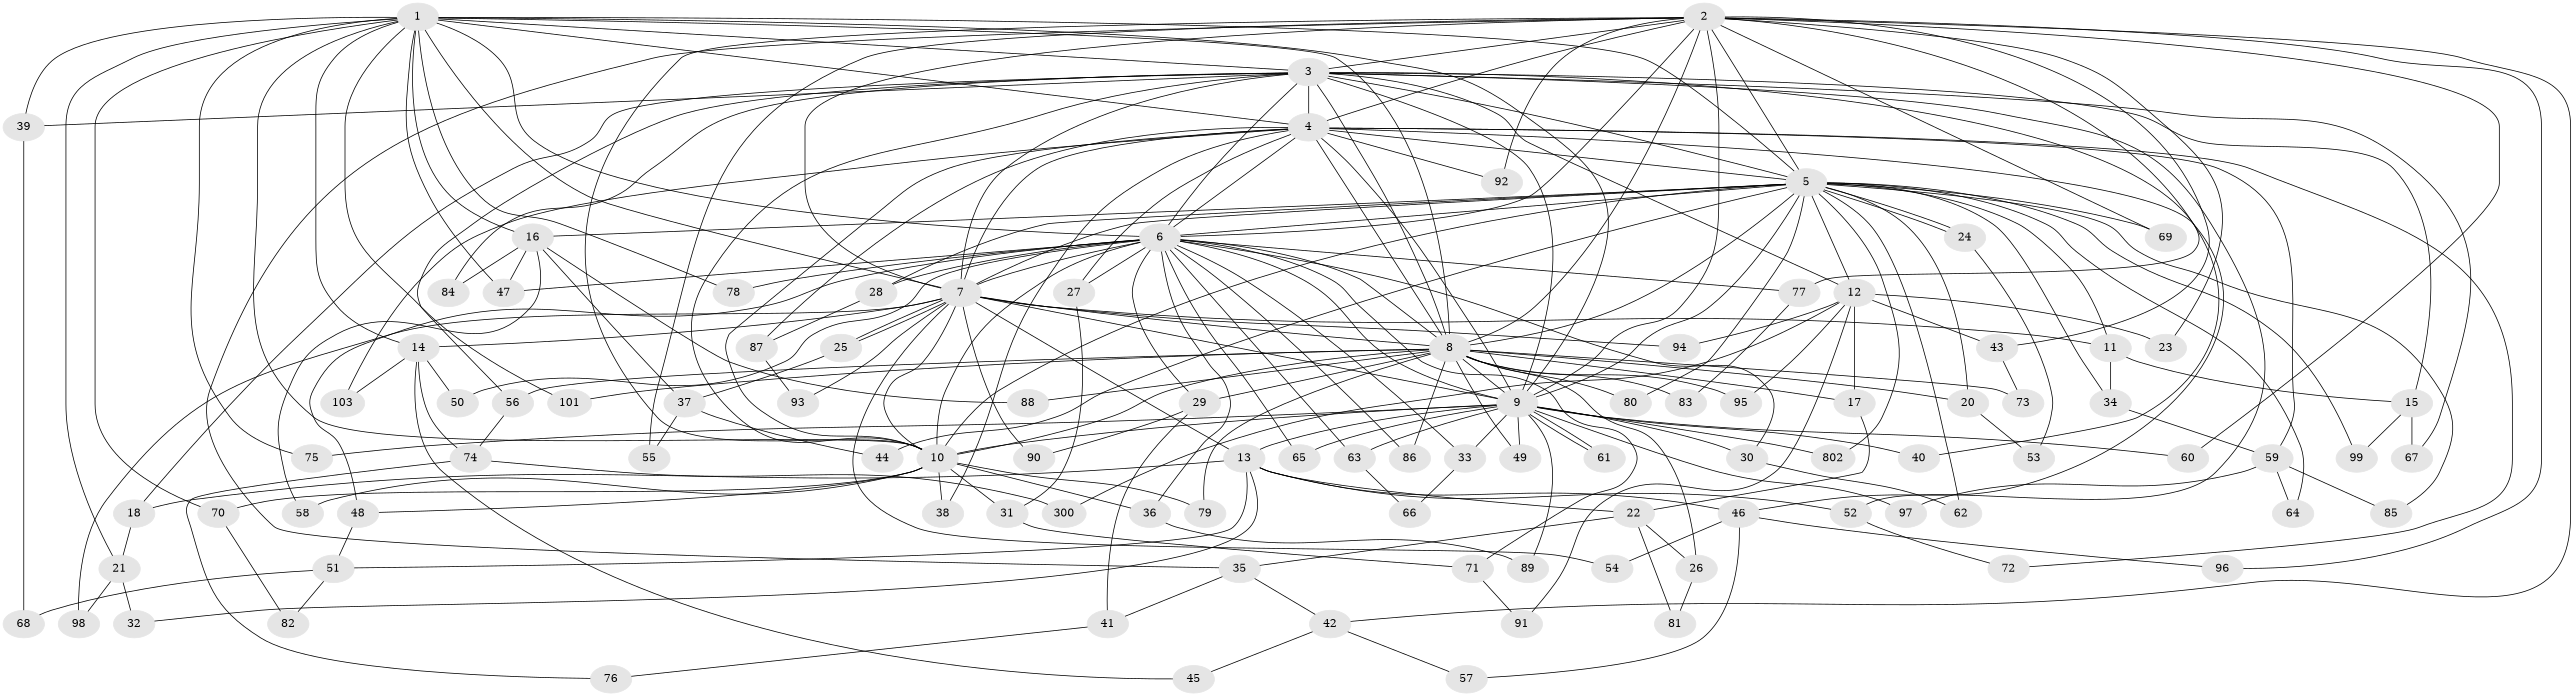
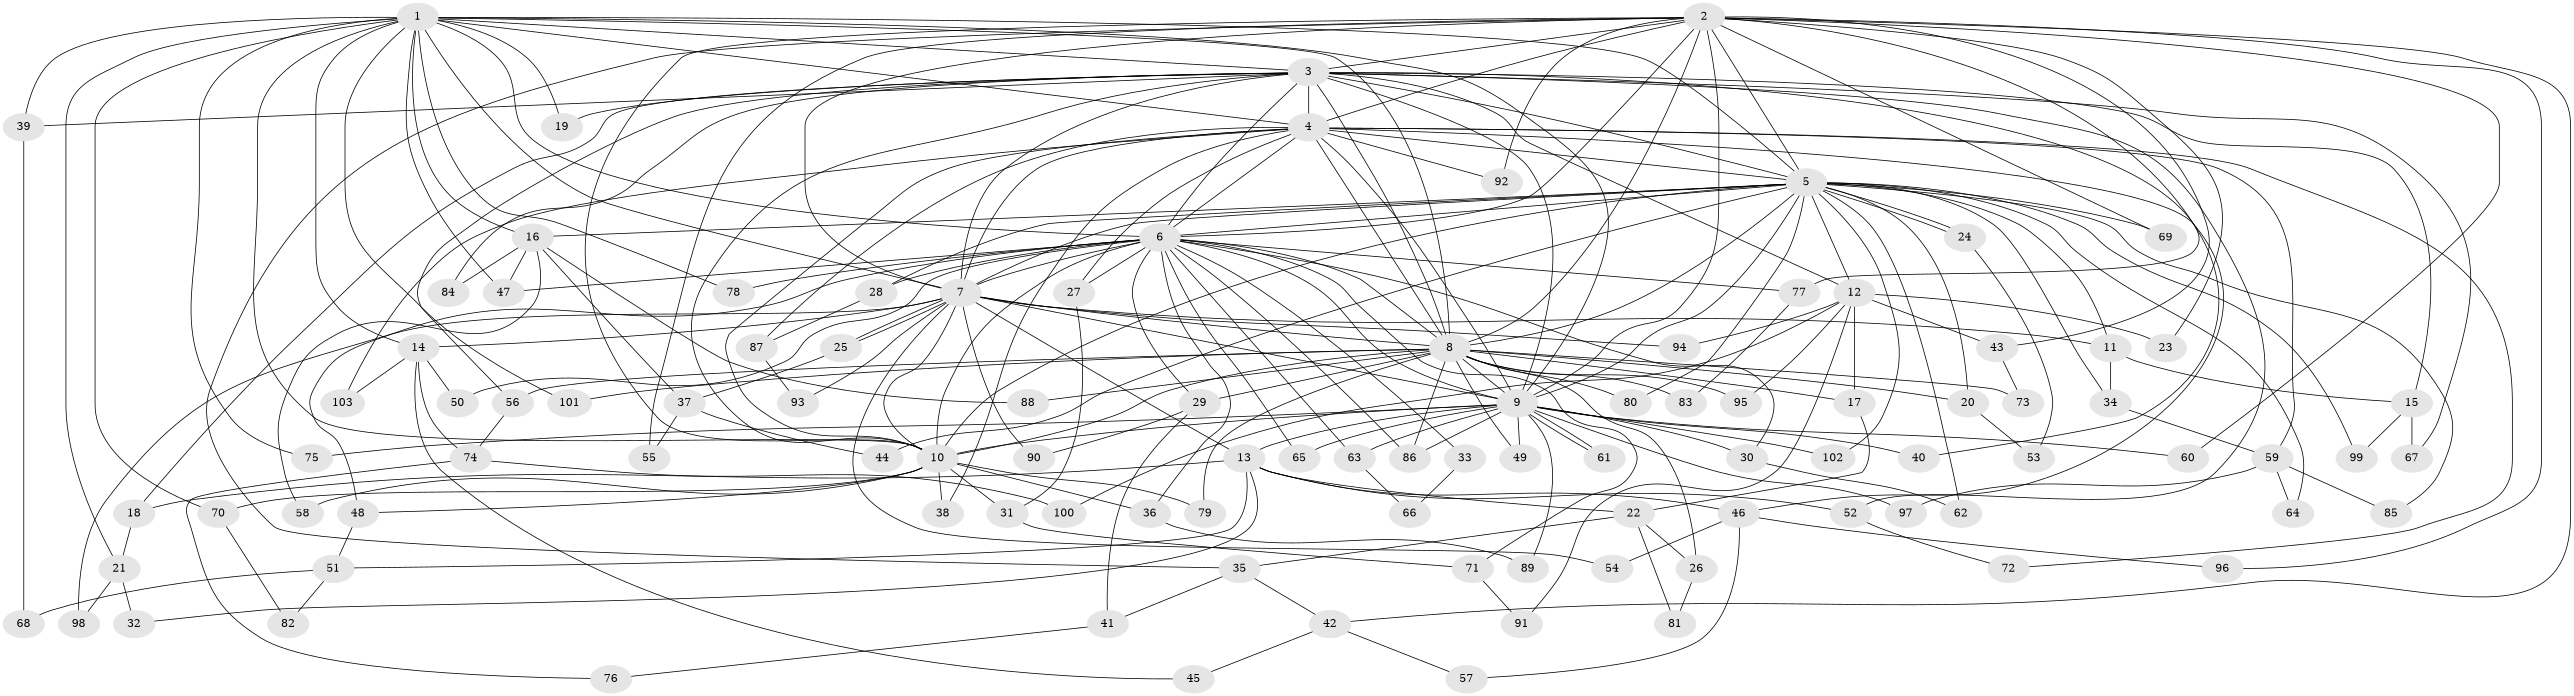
node "19": added
edge "9" -- "33": now "9" -- "86"
node "802": label "802" -> "102"
node "300": label "300" -> "100"
